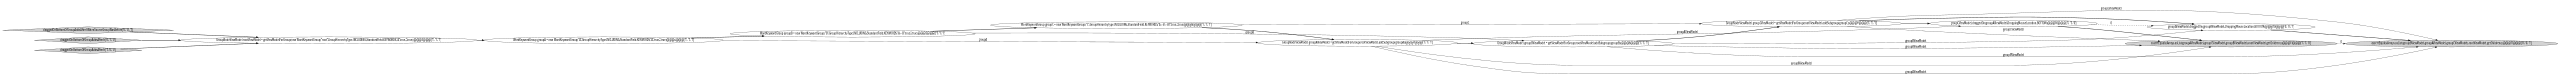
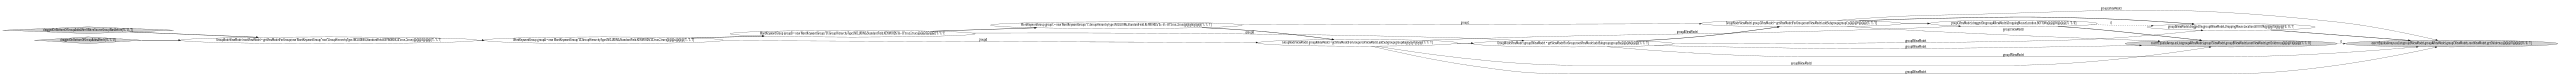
node "draggedOnBottomOfGroupAddsAfterIt['1', '0', '0']": removed
